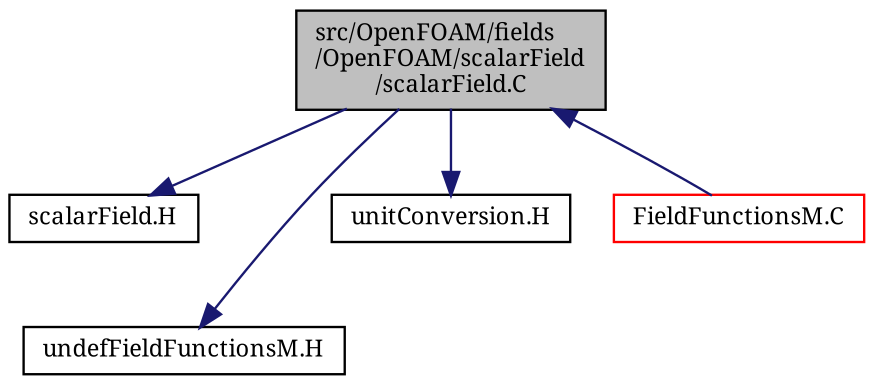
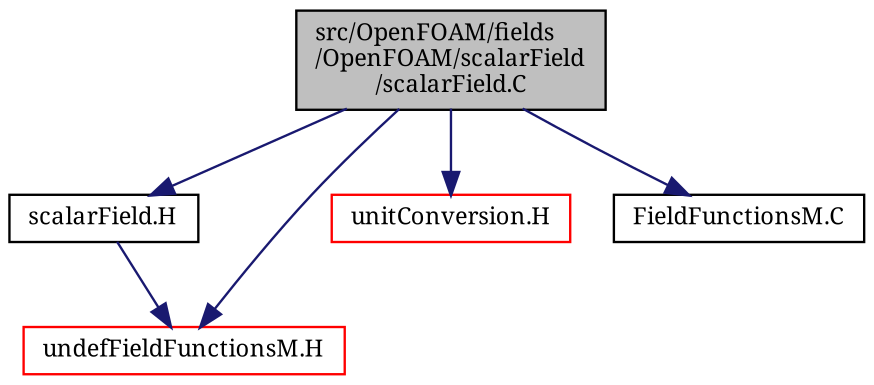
edge "FieldFunctionsM.C" -> "src/OpenFOAM/fields /OpenFOAM/scalarField /scalarField.C": reversed
node "unitConversion.H": color black -> red
node "FieldFunctionsM.C": color red -> black
edge "scalarField.H" -> "undefFieldFunctionsM.H": added
node "undefFieldFunctionsM.H": color black -> red
